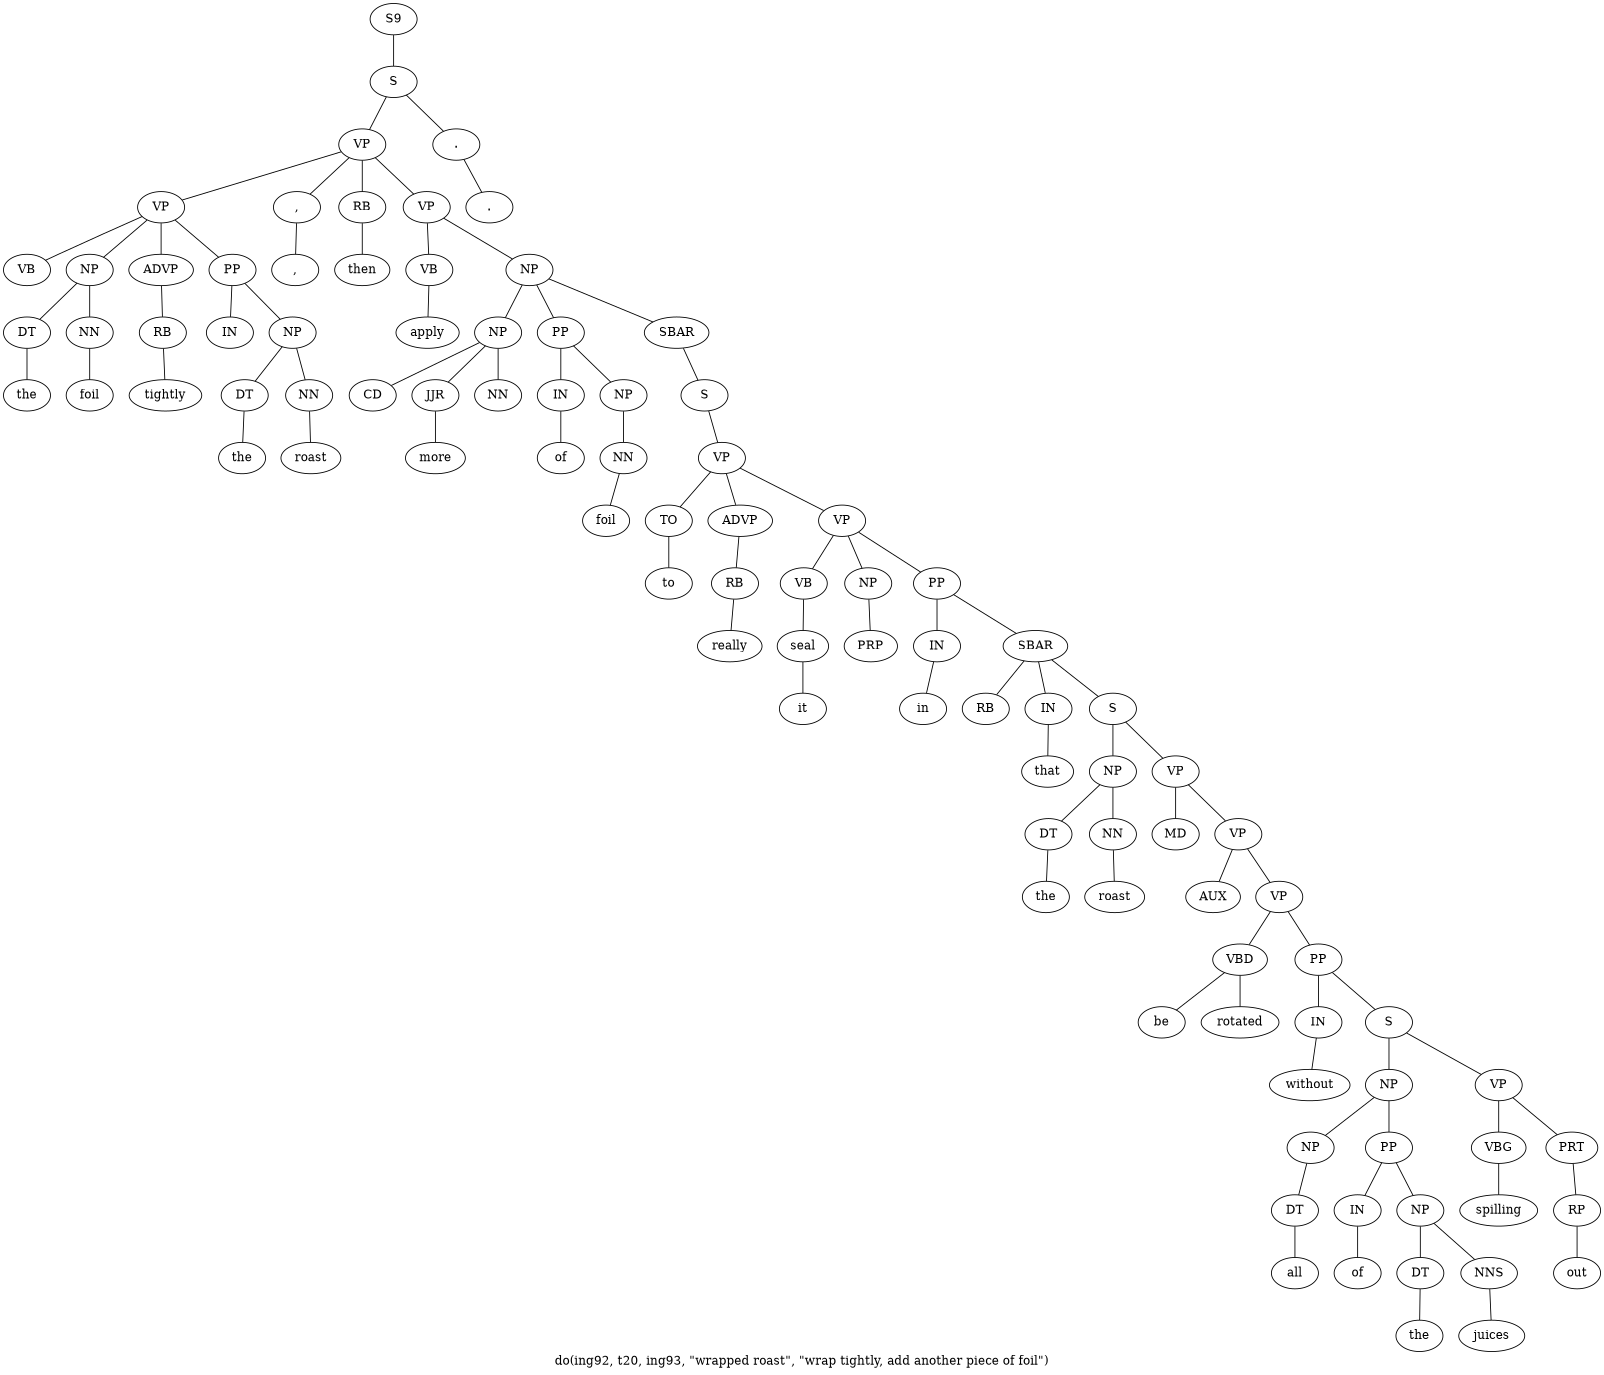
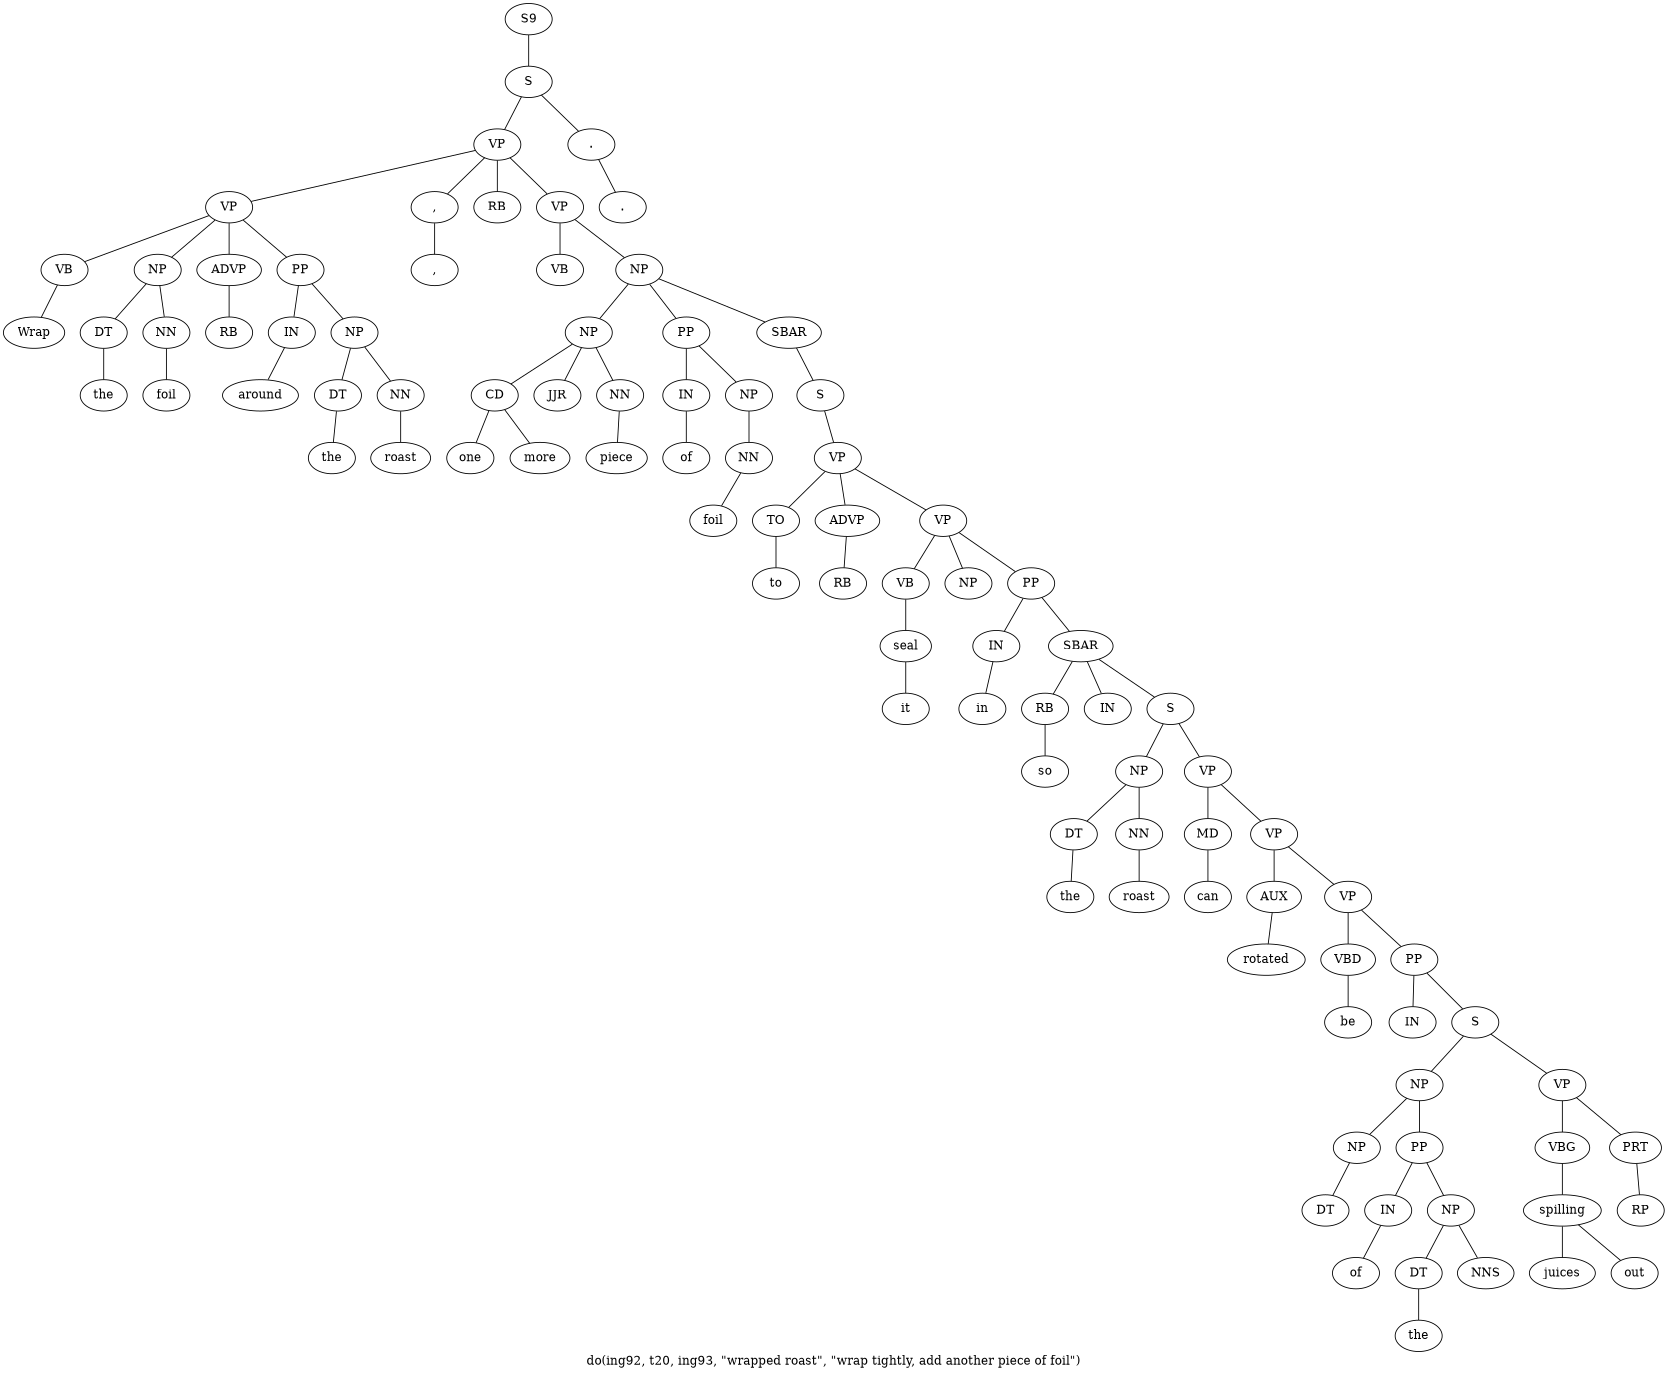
node "then": removed
node "Wrap": added
node "apply": removed
node "tightly": removed
node "around": added
edge "JJR" -- "more": now "CD" -- "more"
node "one": added
node "piece": added
node "really": removed
node "PRP": removed
node "so": added
node "that": removed
node "can": added
edge "VBD" -- "rotated": now "AUX" -- "rotated"
node "without": removed
edge "RP" -- "out": now "spilling" -- "out"
node "all": removed
edge "NNS" -- "juices": now "spilling" -- "juices"
